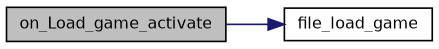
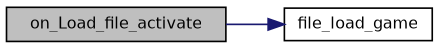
node "on_Load_game_activate": label "on_Load_game_activate" -> "on_Load_file_activate"
